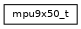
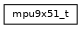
node "mpu9x50_t": label "mpu9x50_t" -> "mpu9x51_t"
